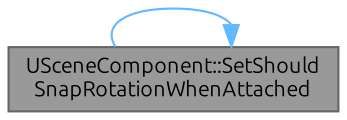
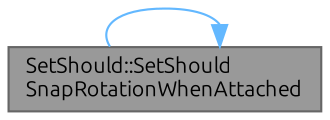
node "USceneComponent::SetShould SnapRotationWhenAttached": label "USceneComponent::SetShould SnapRotationWhenAttached" -> "SetShould::SetShould SnapRotationWhenAttached"
